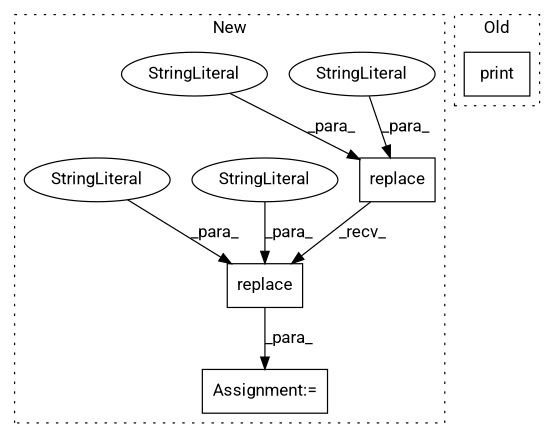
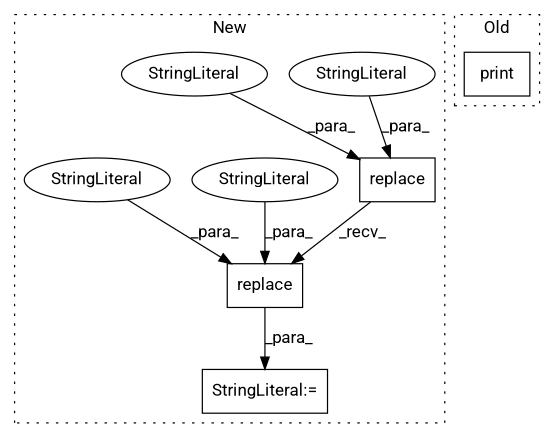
node "Assignment:=": label "Assignment:=" -> "StringLiteral:="
